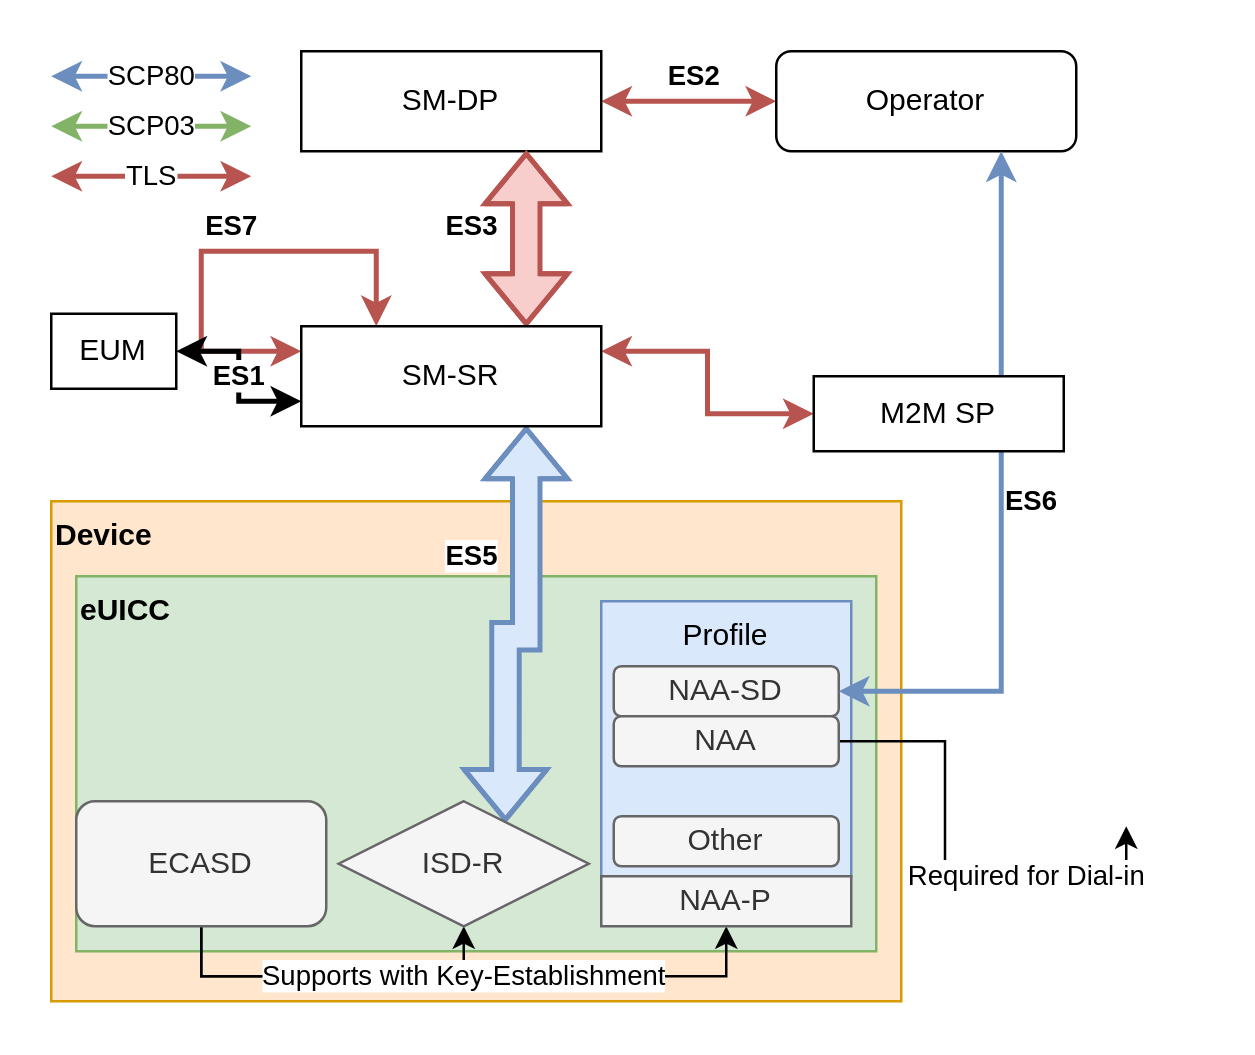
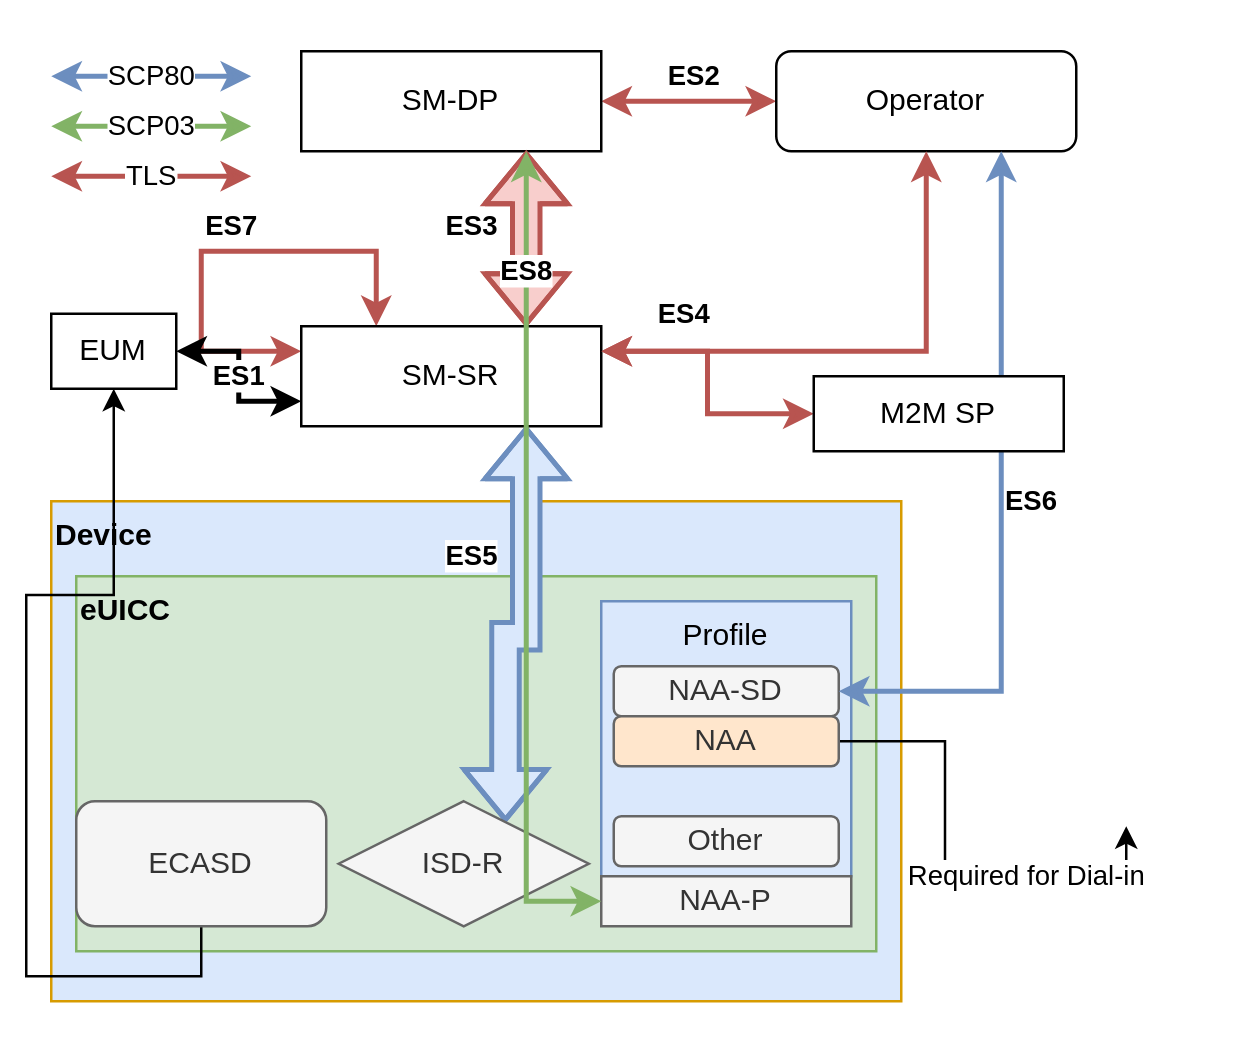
edge "Operator" -- "SM-SR": added, label "ES4"
edge "SM-DP" -- "NAA-P": added, label "ES8"
node "Device": fillcolor #ffe6cc -> #dae8fc
node "NAA": fillcolor #f5f5f5 -> #ffe6cc
edge "ECASD" -> "ISD-R": now "ECASD" -> "EUM"
edge "ECASD" -> "NAA-P": removed, label "Supports with Key-Establishment"
